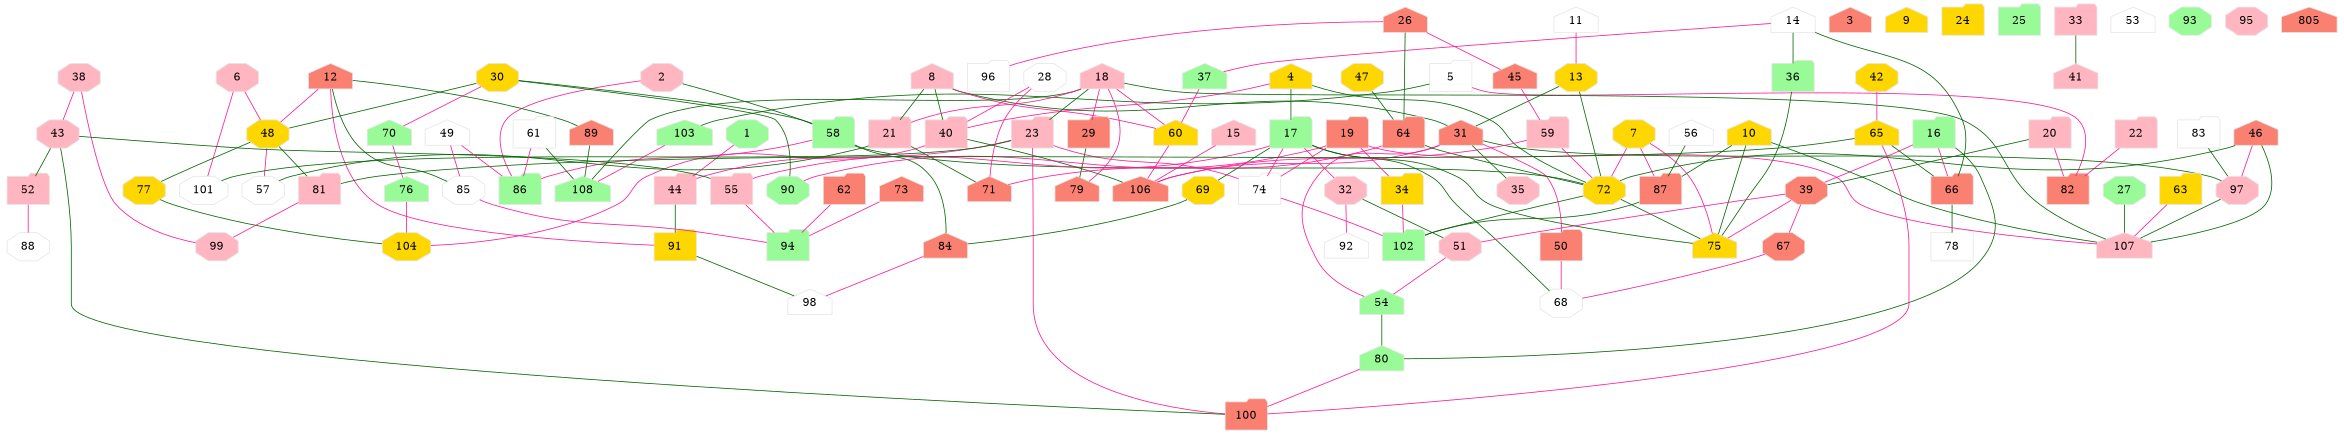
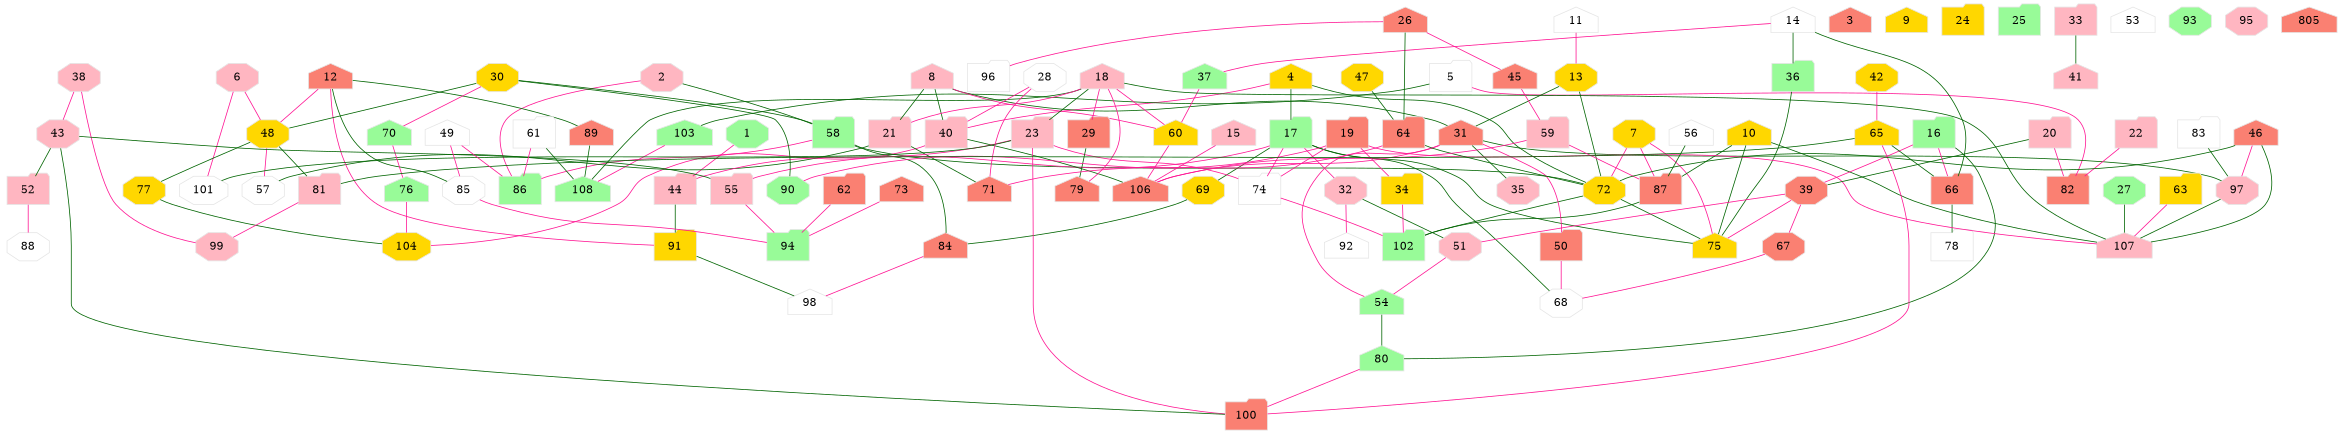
edge "59" -- "72": now "59" -- "87"
